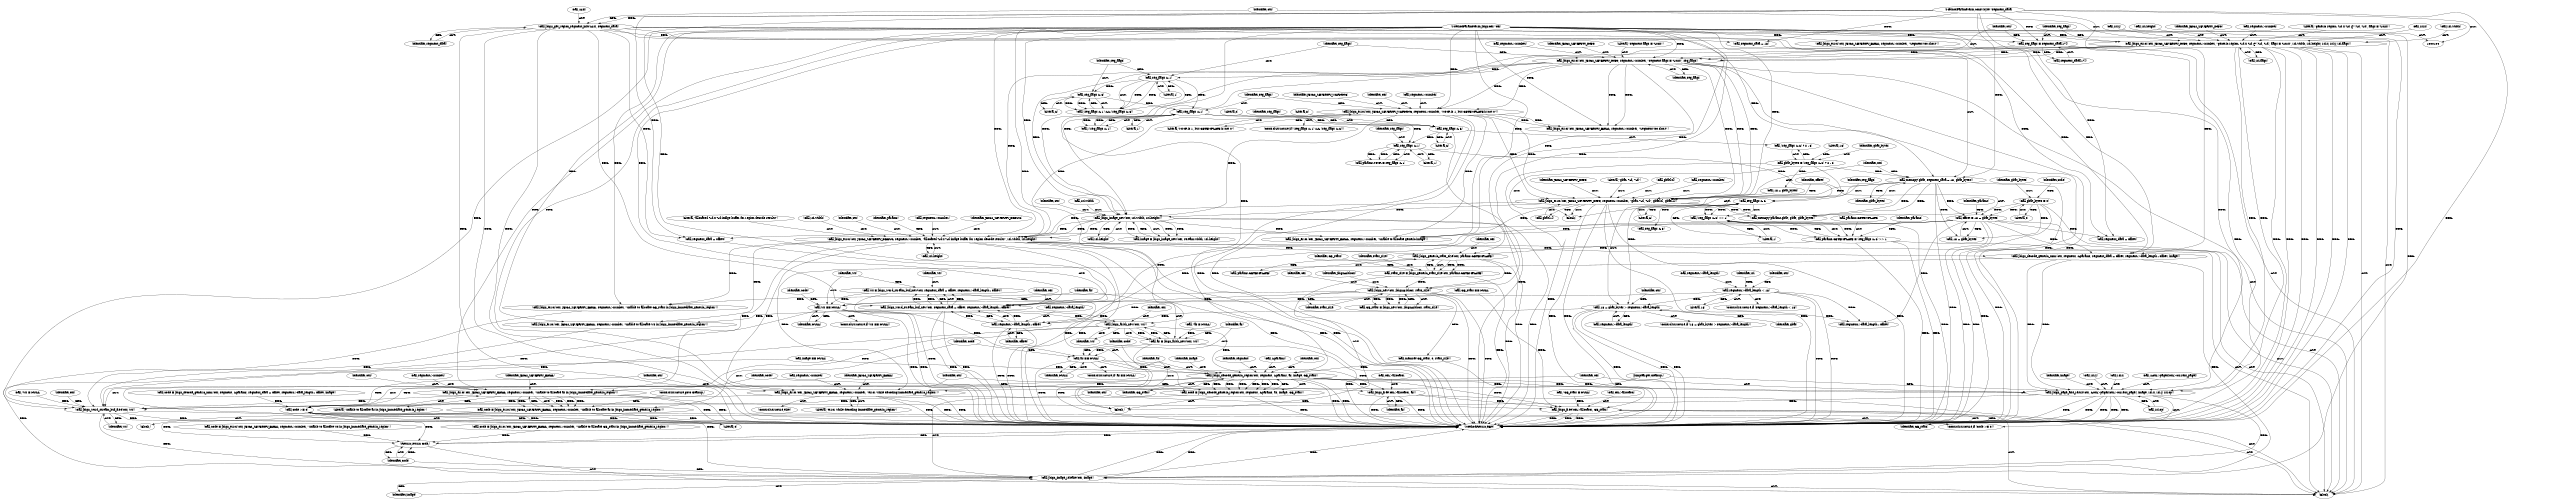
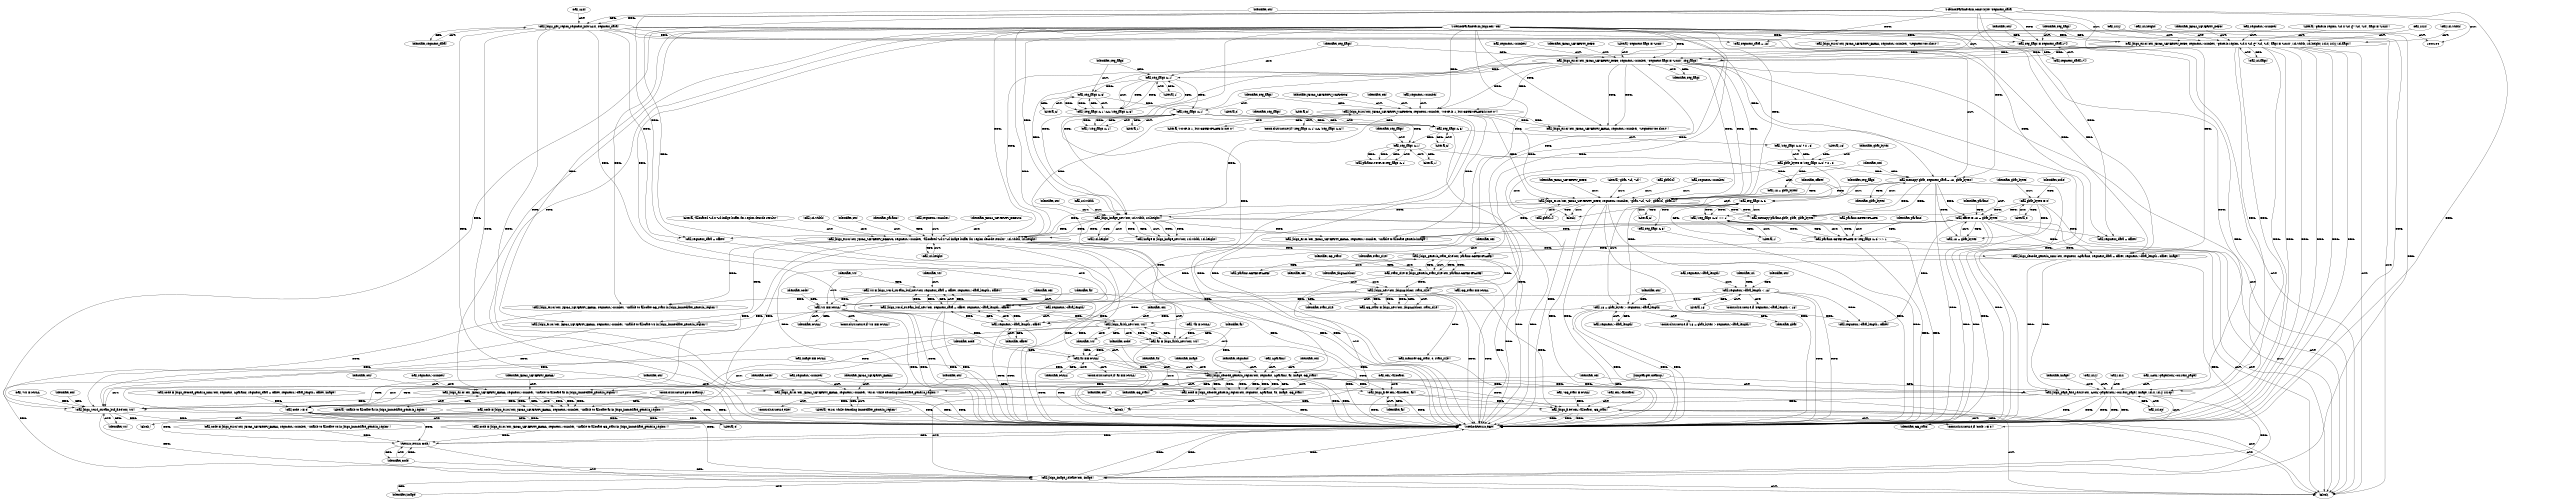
node "(Call,image = jbig2_image_new(ctx, stream.width, rsi.height))": label "(Call,image = jbig2_image_new(ctx, stream.width, rsi.height))" -> "(Call,image = jbig2_image_new(ctx, rsi.width, rsi.height))"
edge "(Identifier,gbat)" -> "(Call,18 + gbat_bytes > segment->data_length)": reversed
edge "(Call,(seg_flags & 6) >> 1)" -> "(MethodReturn,RET)": now "(Call,seg_flags & 8)" -> "(MethodReturn,RET)"
